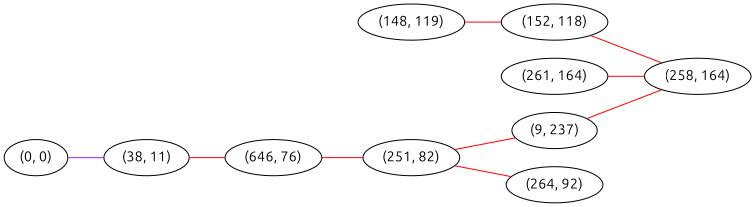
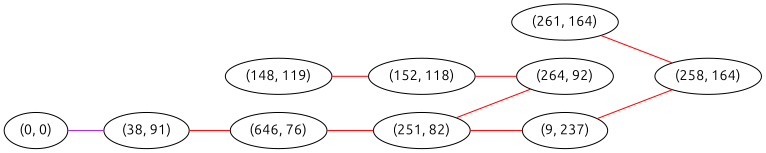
edge "(152, 118)" -- "(258, 164)": now "(152, 118)" -- "(264, 92)"
node "(38, 11)": label "(38, 11)" -> "(38, 91)"
